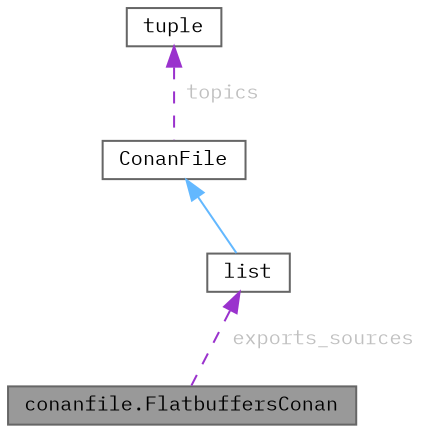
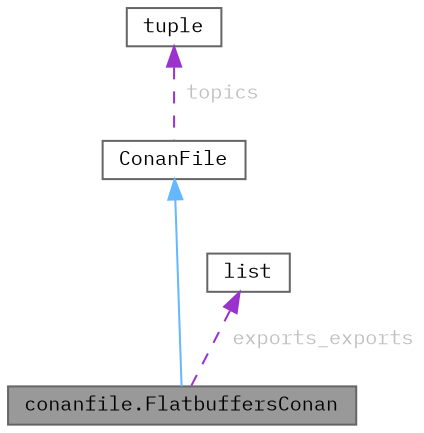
edge "list" -> "ConanFile": now "conanfile.FlatbuffersConan" -> "ConanFile"
edge "conanfile.FlatbuffersConan" -> "list": label " exports_sources" -> " exports_exports"
